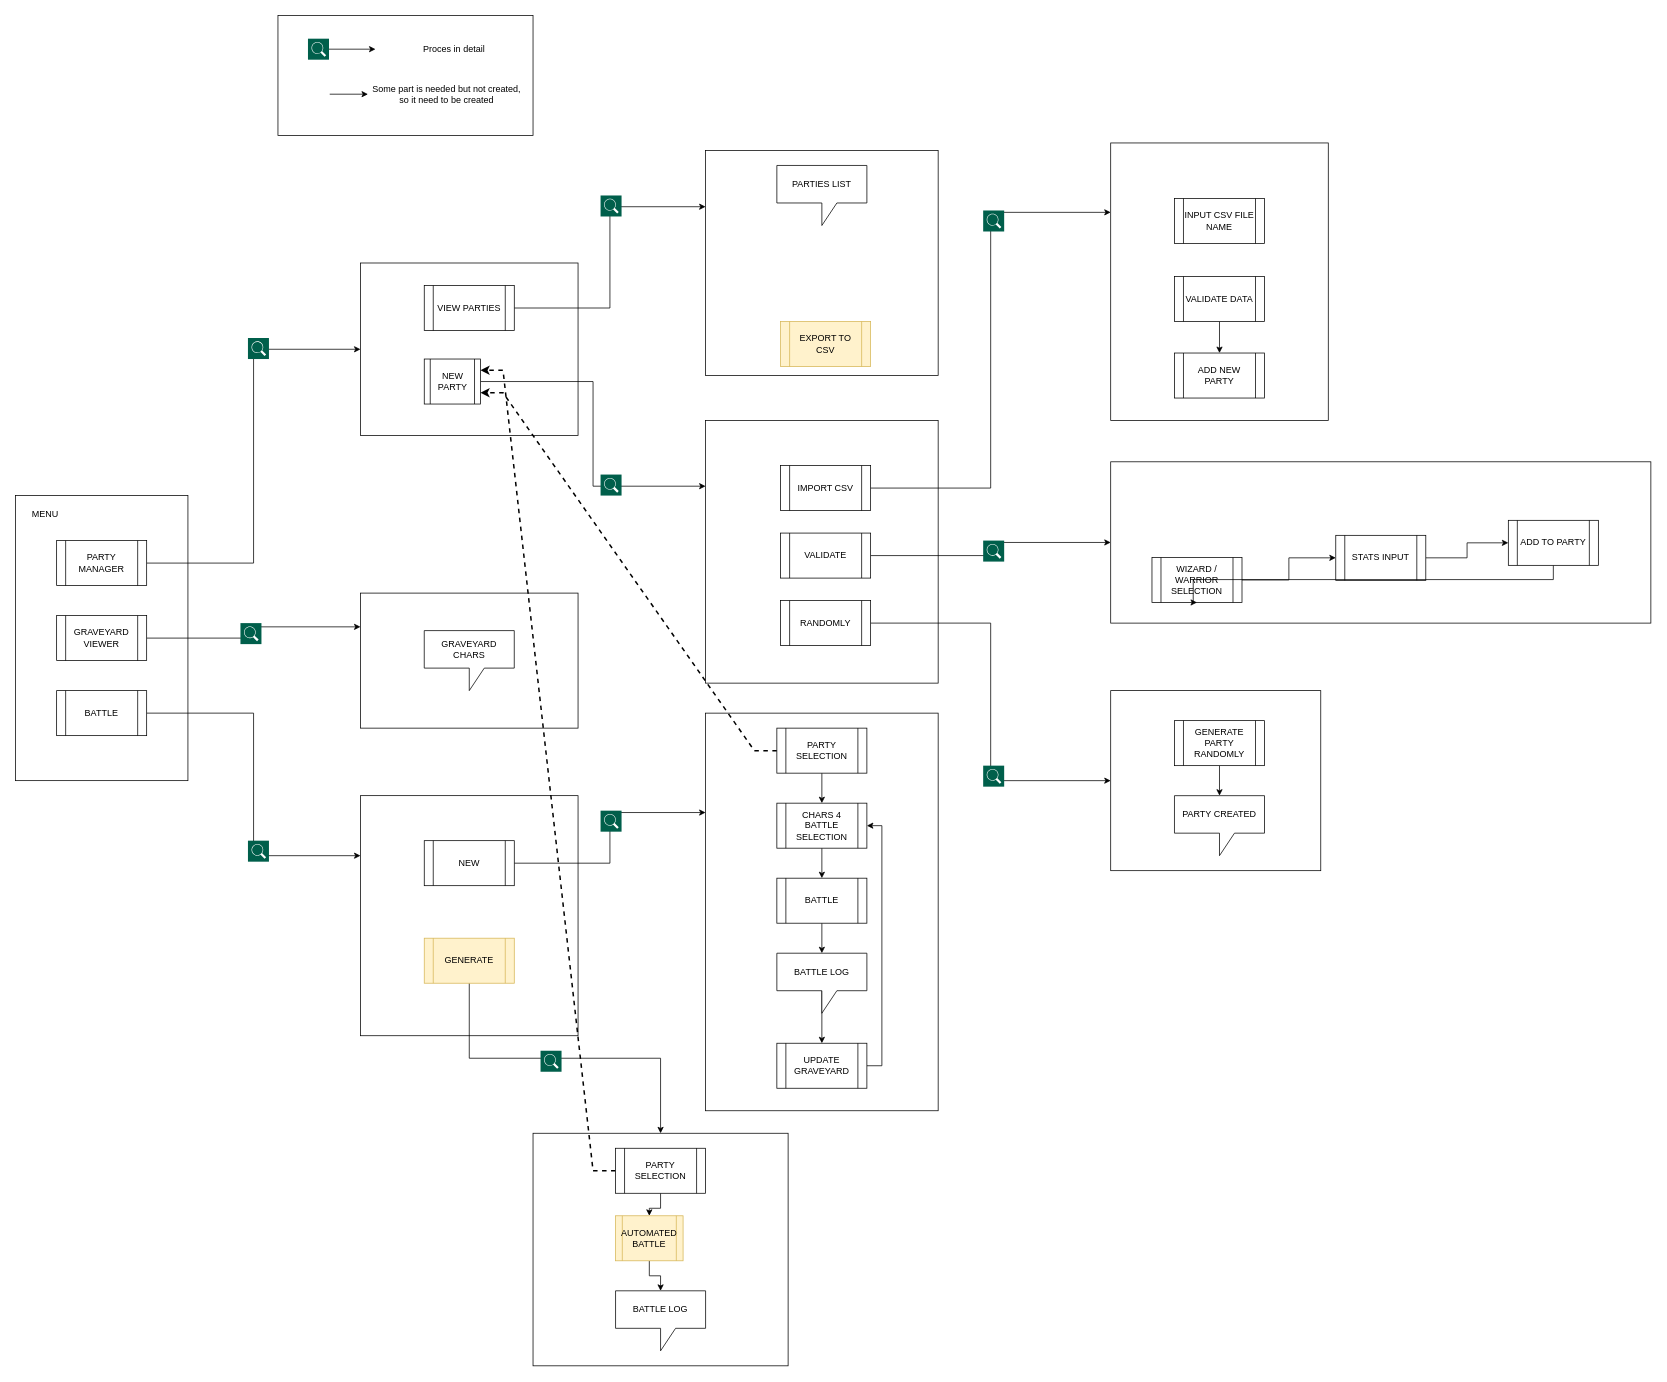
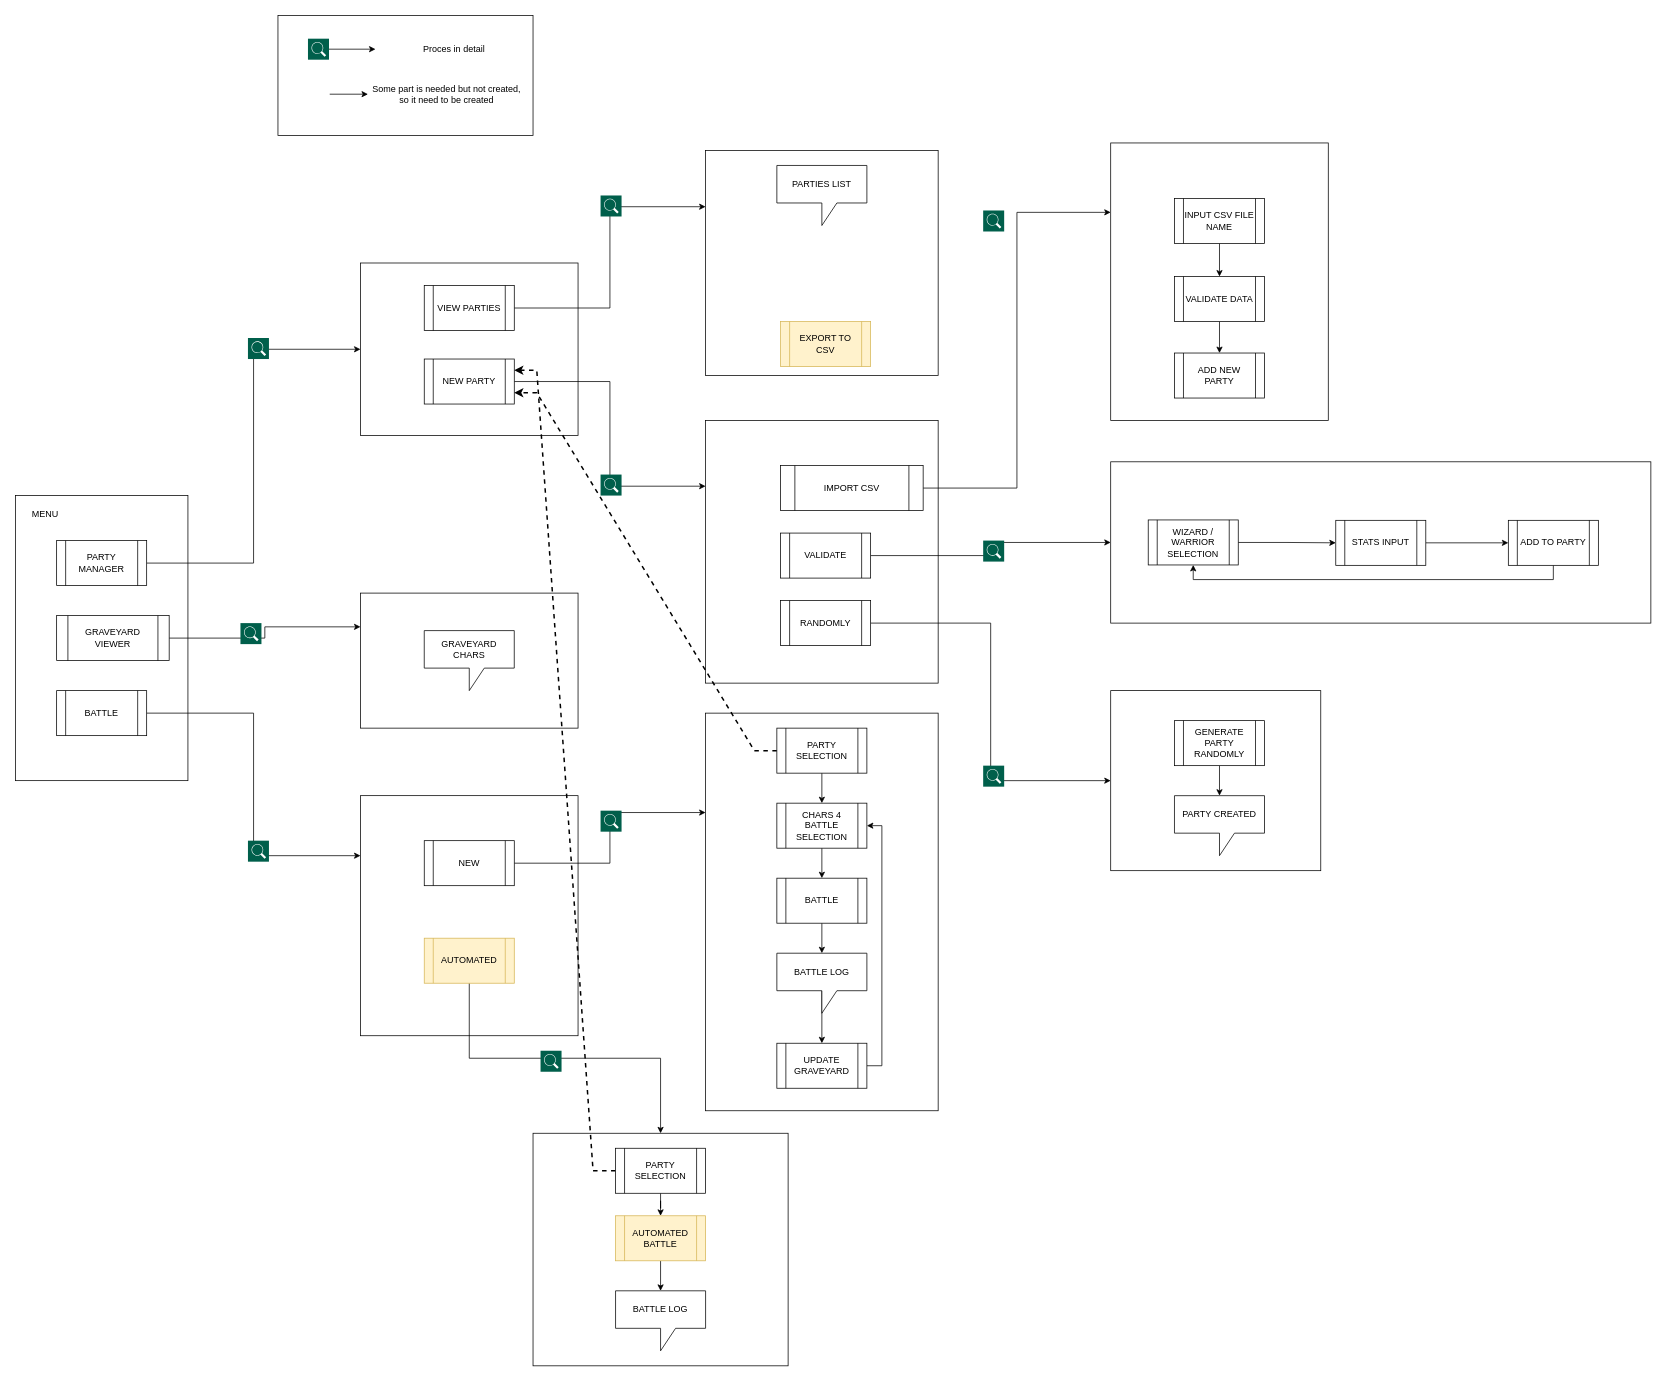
edge "INPUT CSV FILE NAME" -> "VALIDATE DATA": added
node "NEW PARTY": size 56x45 -> 90x45
node "IMPORT CSV": size 90x45 -> 143x45
node "STATS INPUT": moved (1380, 558) -> (1380, 543)
node "WIZARD / WARRIOR SELECTION": moved (1197, 580) -> (1193, 542)
node "GRAVEYARD VIEWER": size 90x45 -> 113x45
node "GENERATE": label "GENERATE" -> "AUTOMATED"
node "AUTOMATED BATTLE": size 68x45 -> 90x45
